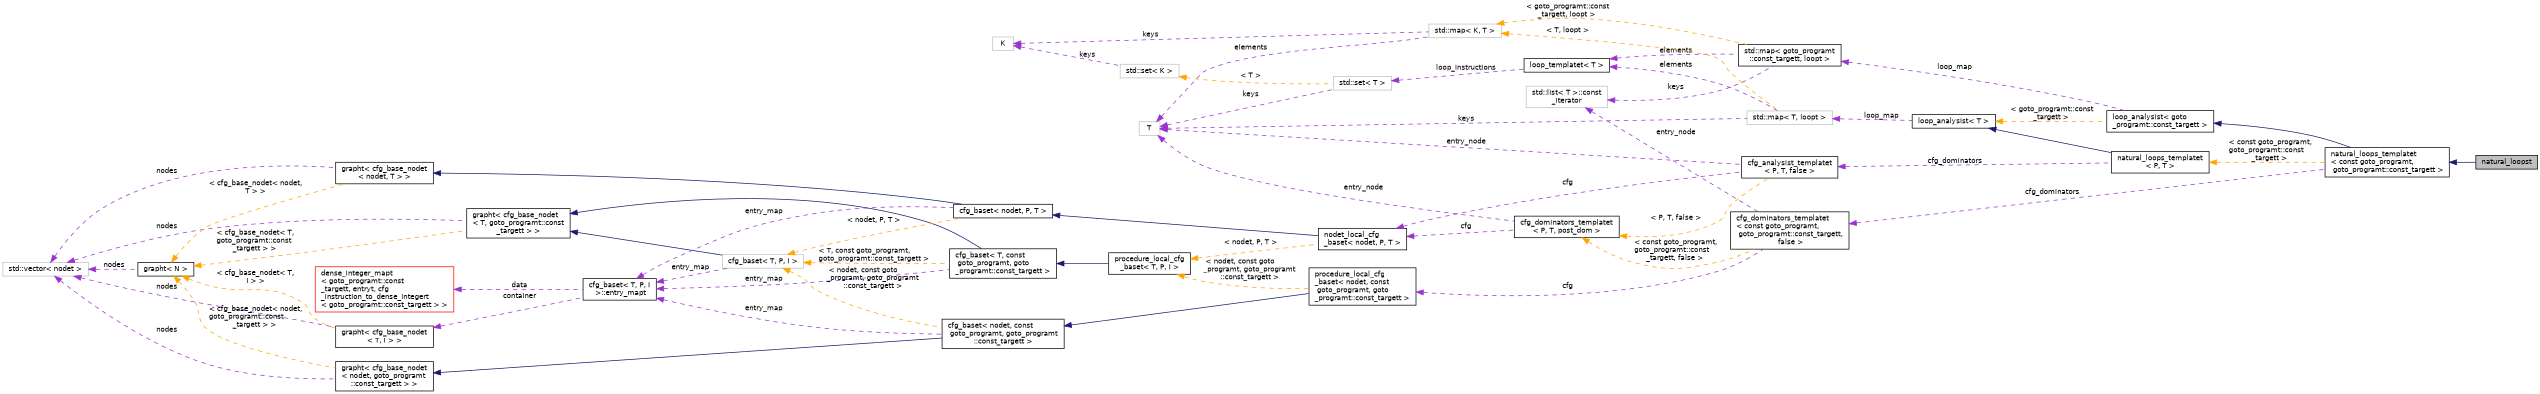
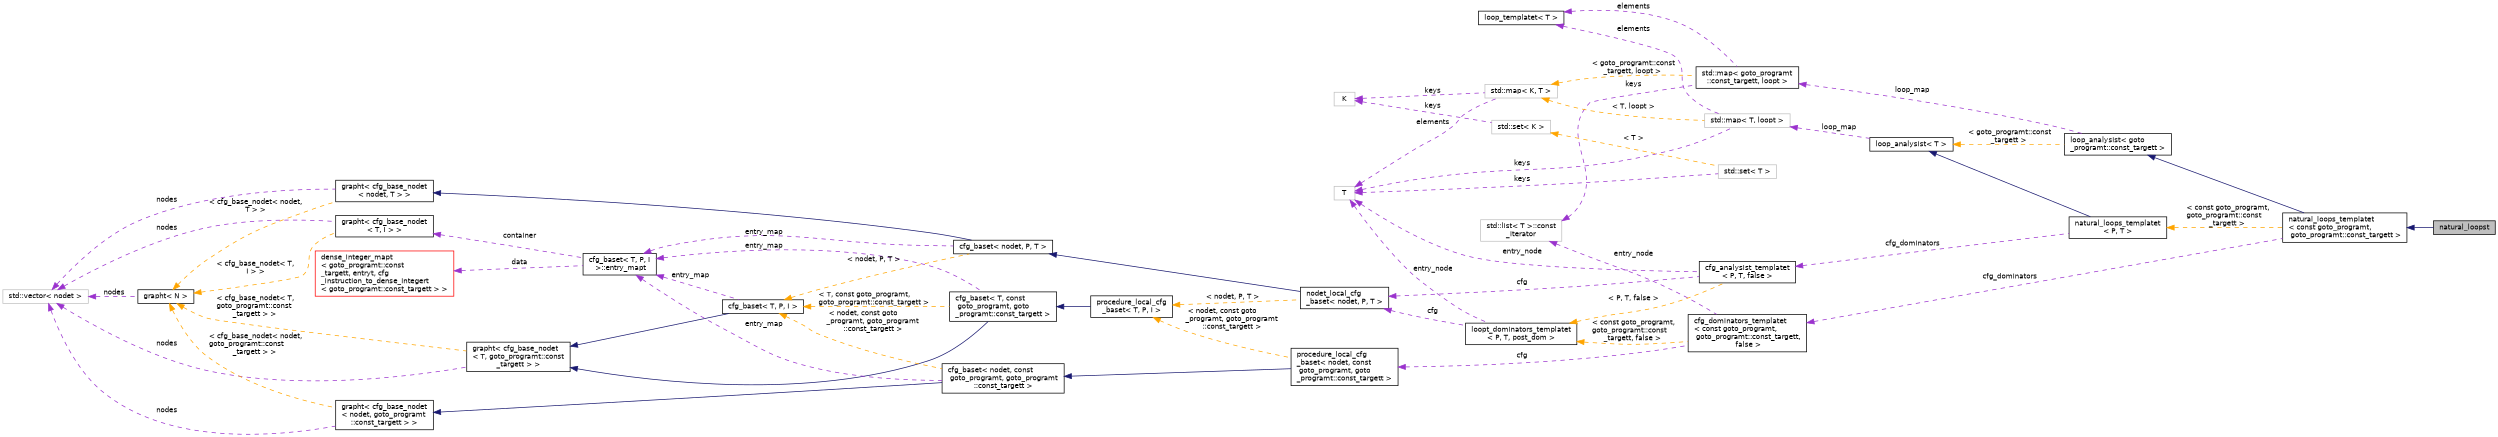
edge "loop_templatet< T >" -> "std::set< T >": removed, label "loop_instructions"
node "cfg_dominators_templatet < P, T, post_dom >": label "cfg_dominators_templatet < P, T, post_dom >" -> "loopt_dominators_templatet < P, T, post_dom >"
node "cfg_baset< T, P, I >": color grey75 -> black
